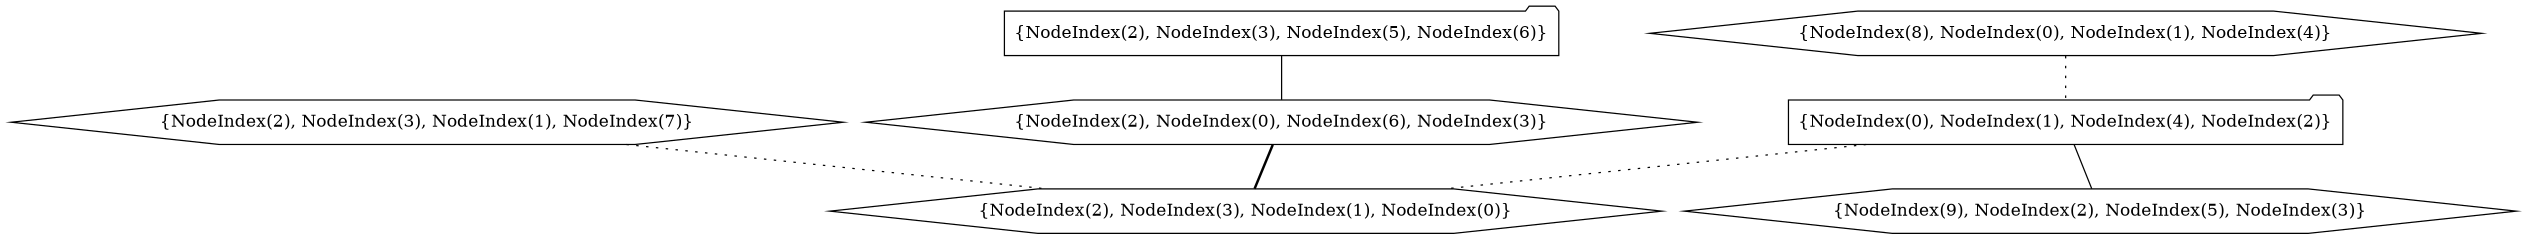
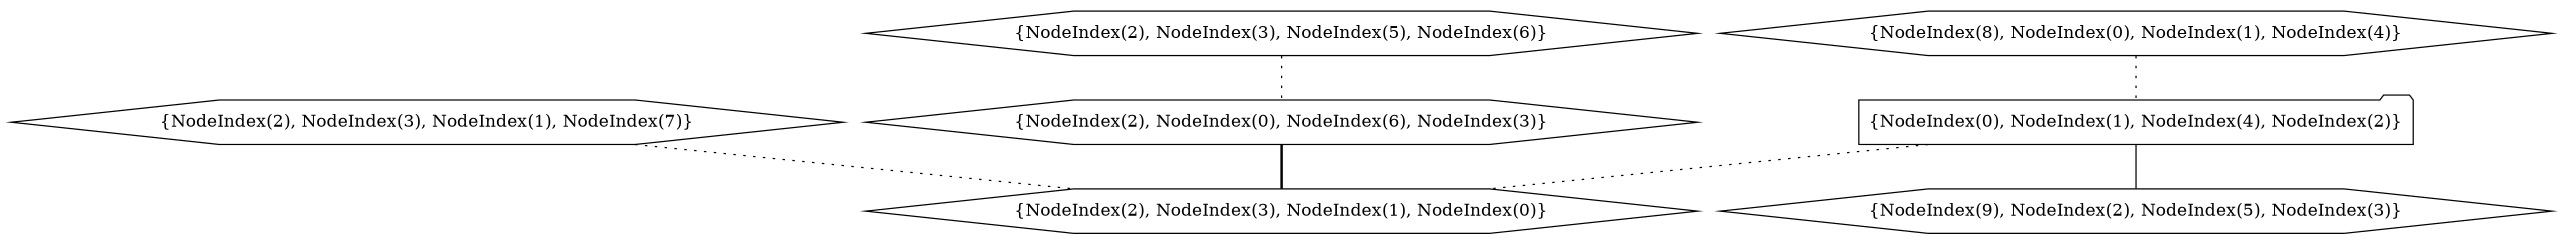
node "{NodeIndex(2), NodeIndex(3), NodeIndex(5), NodeIndex(6)}": shape folder -> hexagon
edge "{NodeIndex(2), NodeIndex(3), NodeIndex(5), NodeIndex(6)}" -- "{NodeIndex(2), NodeIndex(0), NodeIndex(6), NodeIndex(3)}": style solid -> dotted
